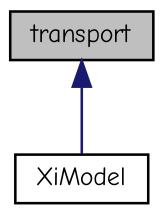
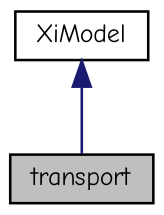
edge "XiModel" -> "transport": reversed
